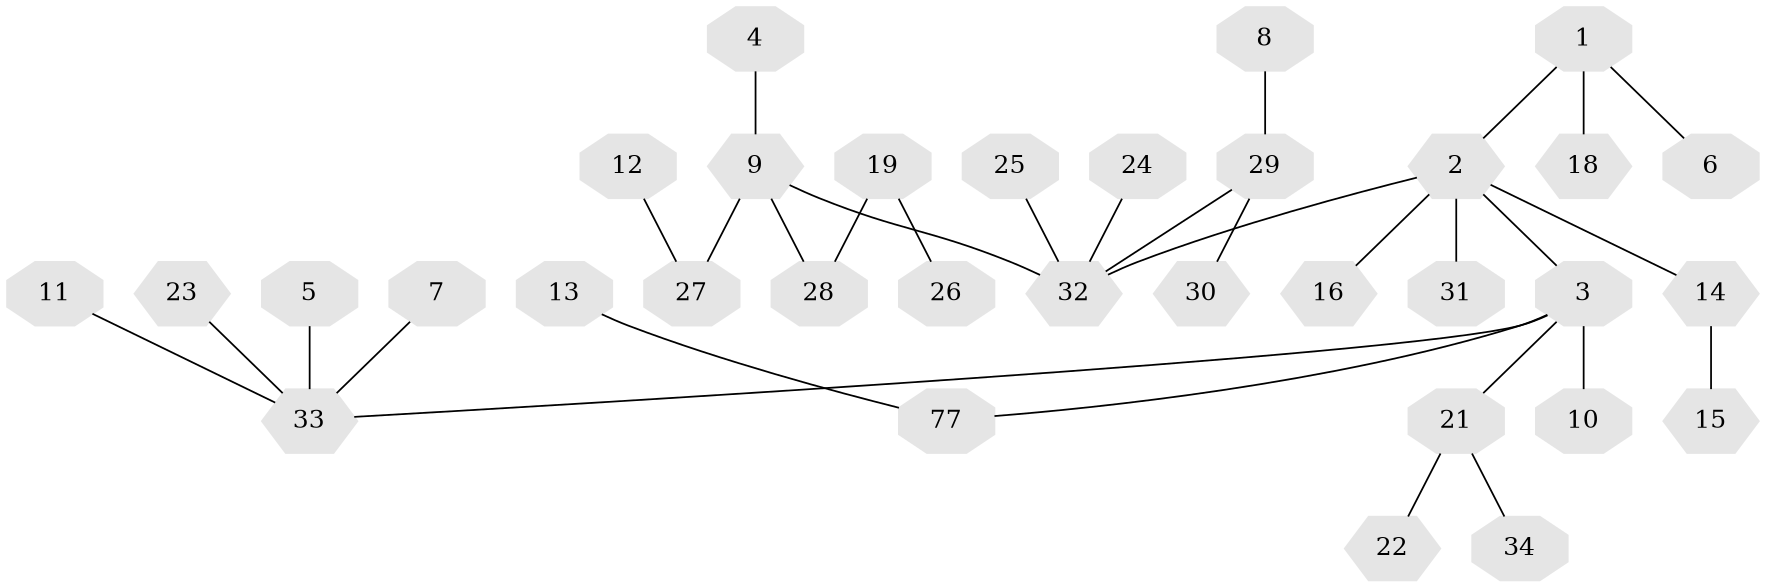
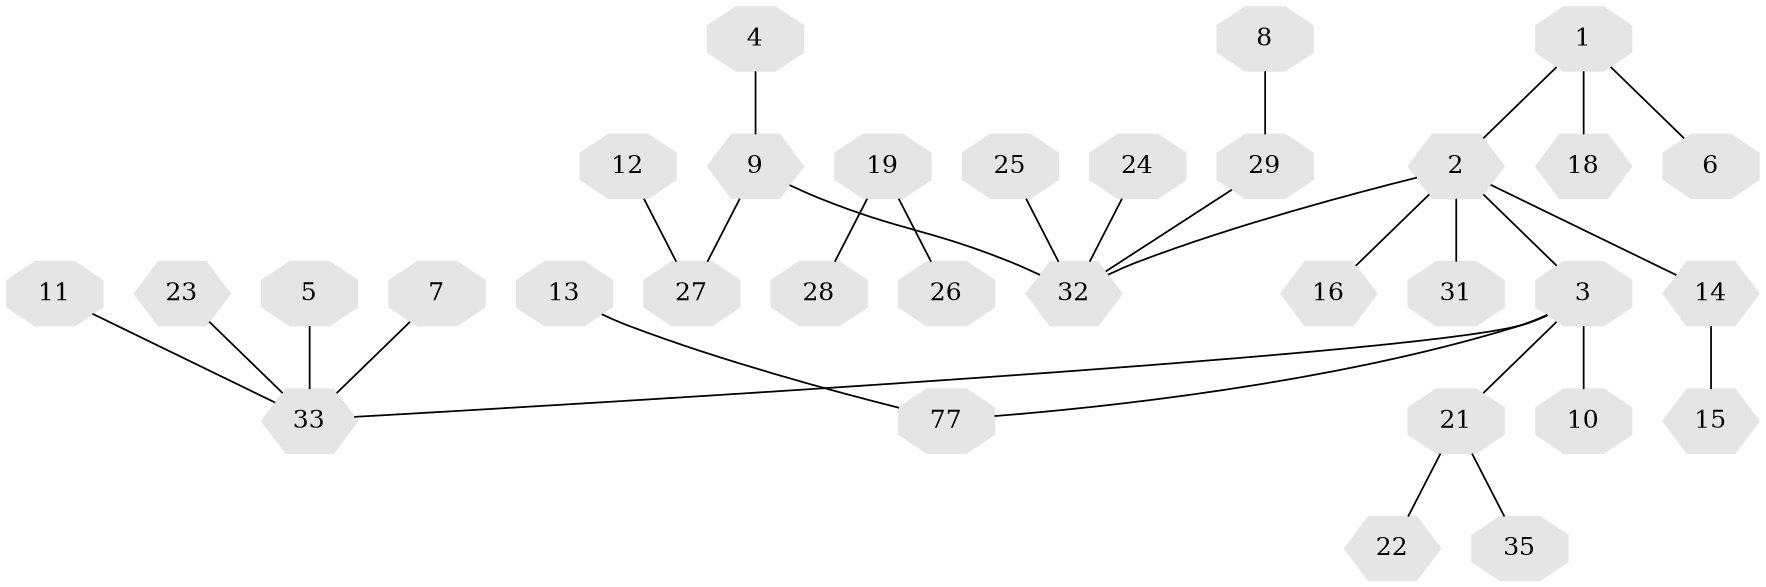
edge "9" -- "28": removed
node "30": removed
node "34": label "34" -> "35"
